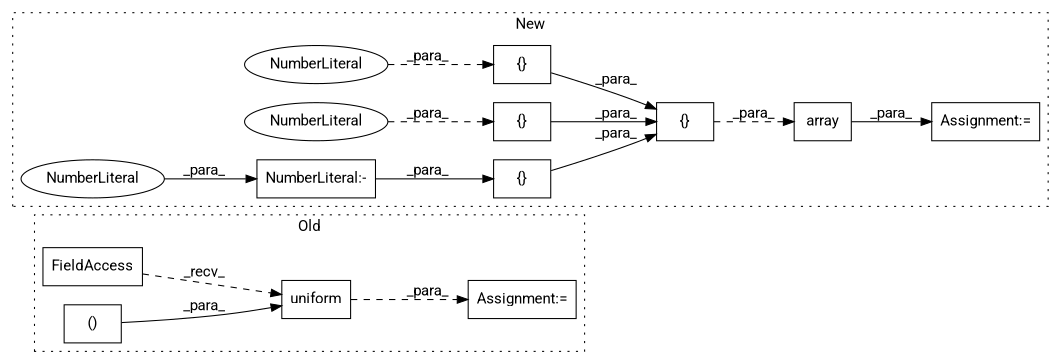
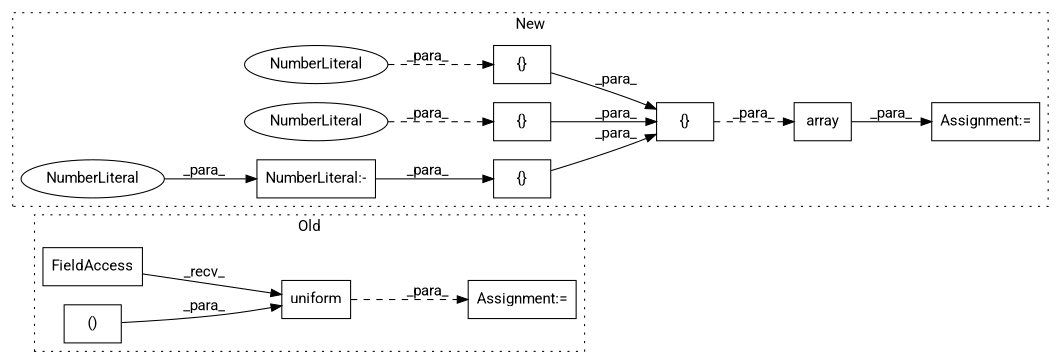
edge "FieldAccess" -> "uniform": style dashed -> solid
